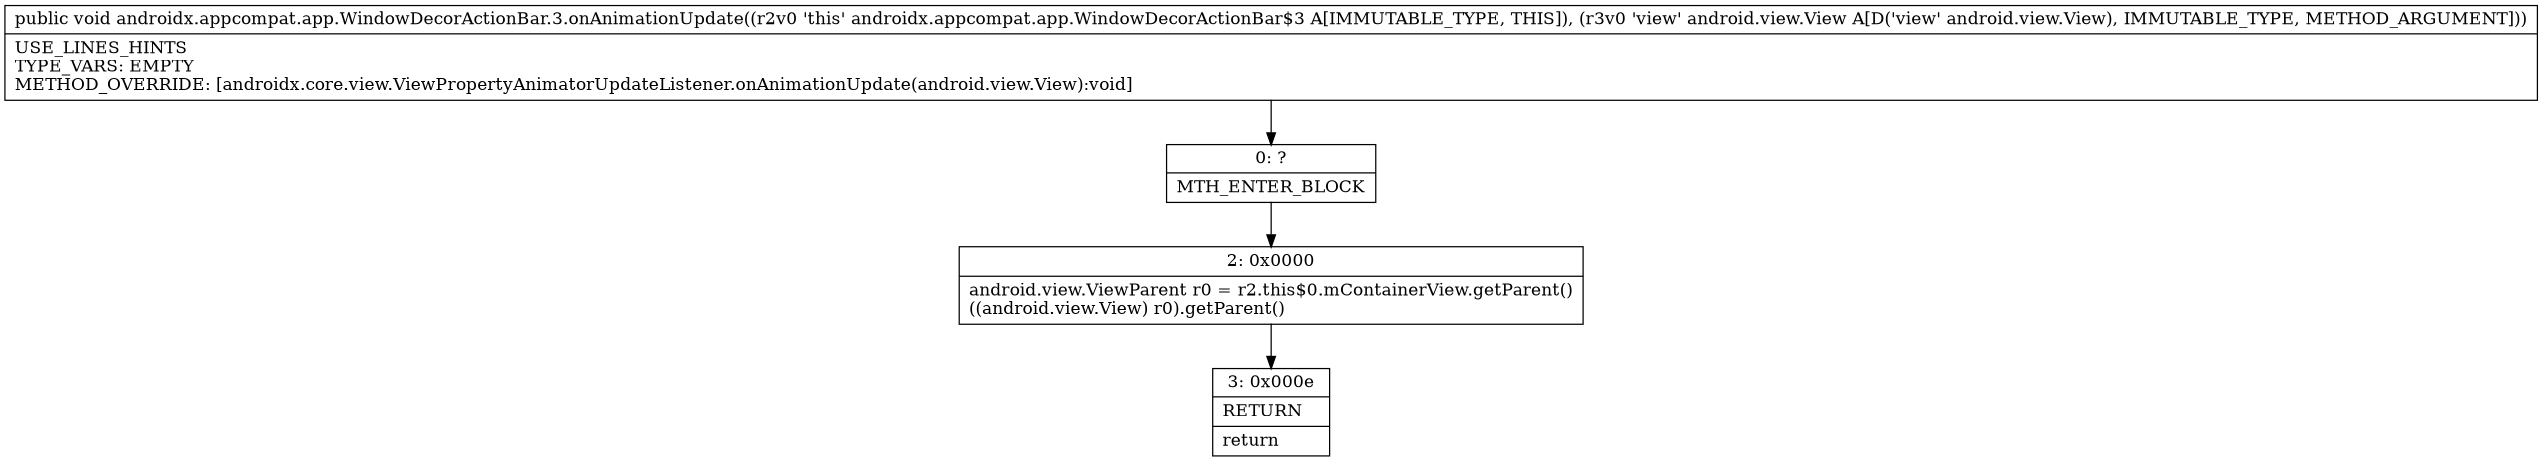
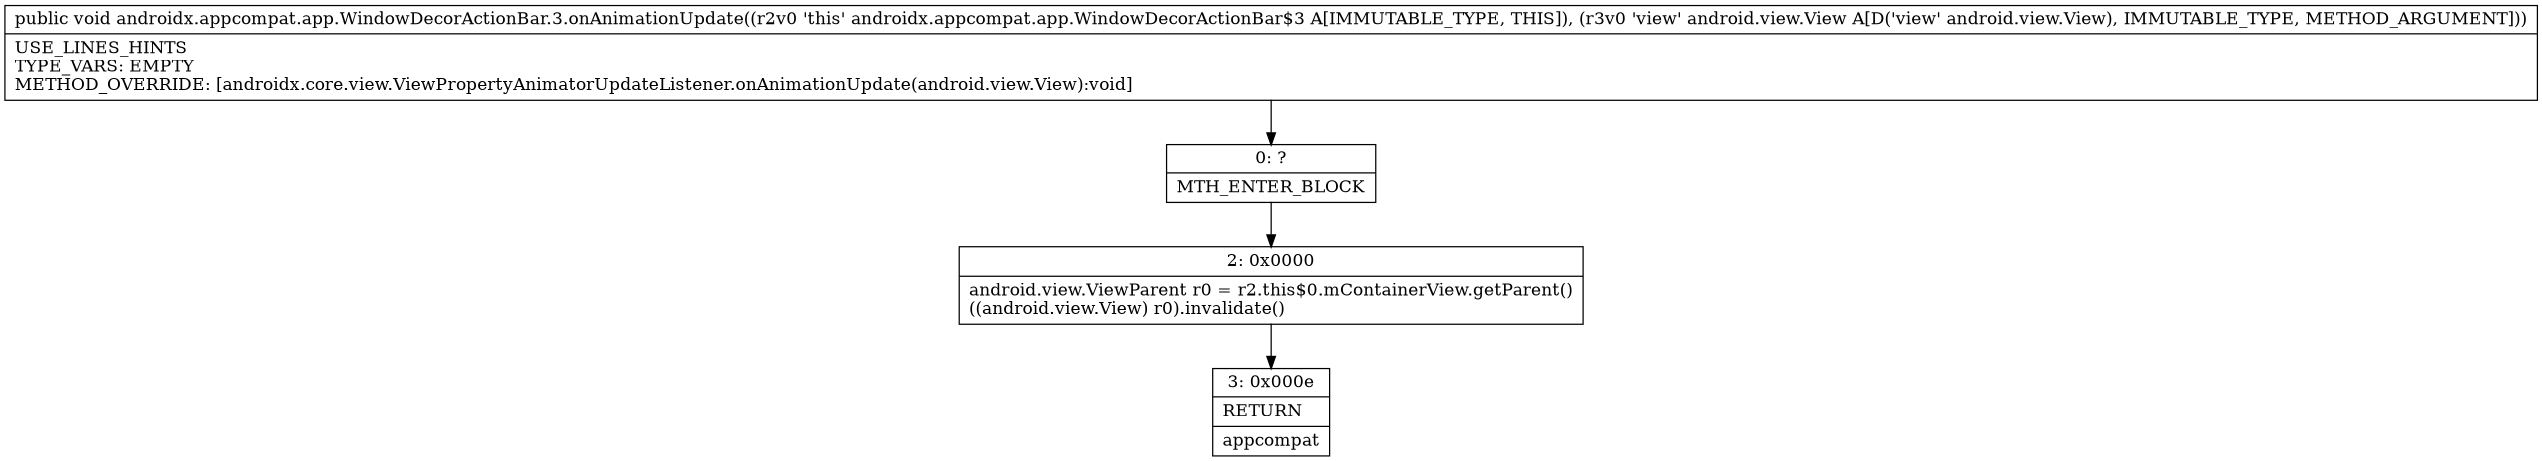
node "2: 0x0000": text "((android.view.View) r0).getParent()" -> "((android.view.View) r0).invalidate()"
node "3: 0x000e": text "return" -> "appcompat"
